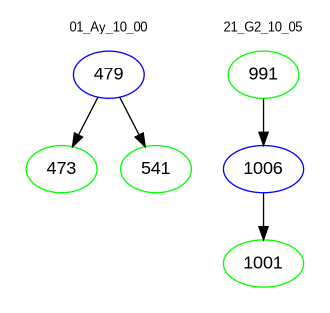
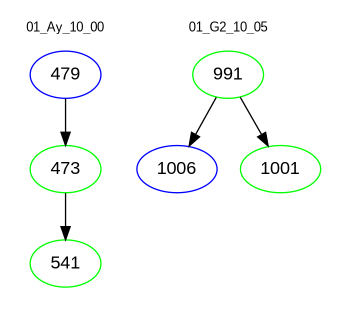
cluster "21_G2_10_05": label "21_G2_10_05" -> "01_G2_10_05"
edge "479" -> "541": now "473" -> "541"
edge "1006" -> "1001": now "991" -> "1001"
